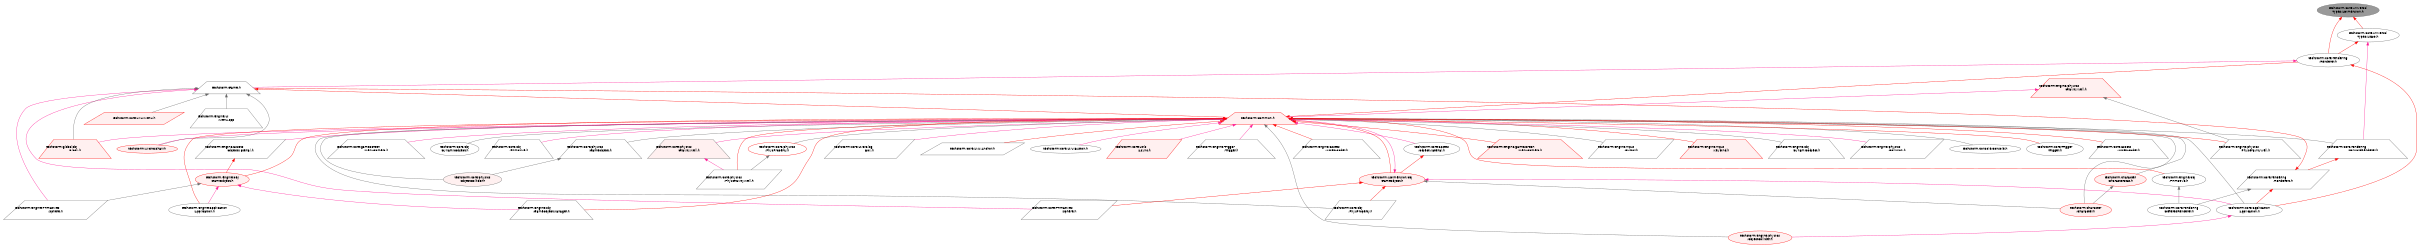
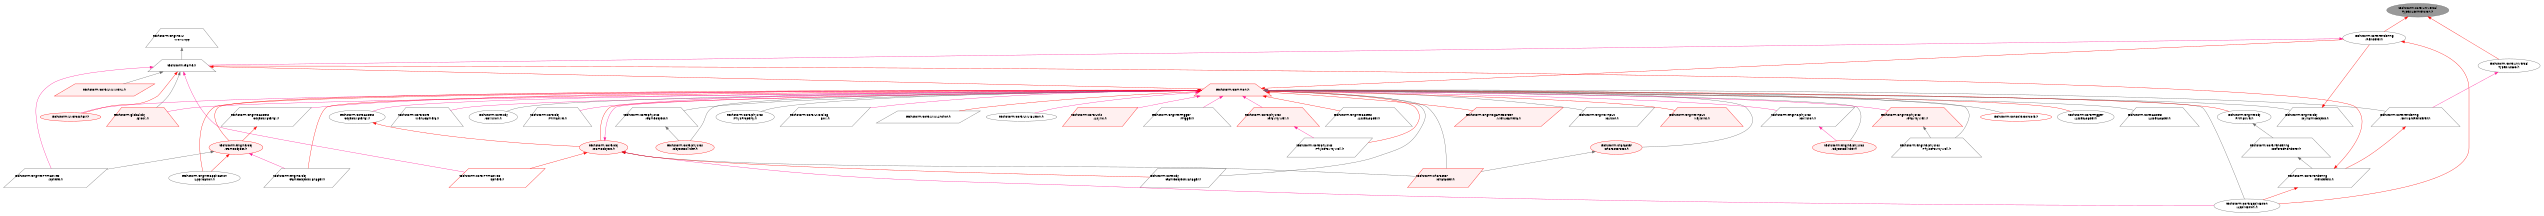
edge "techstorm/core/rendering /Renderer.h" -> "techstorm/core/universal Types/uFBO.h": now "techstorm/core/rendering /Renderer.h" -> "techstorm/engine/obj /DynamicObject.h"
edge "techstorm/engine/ui /Menu.cpp" -> "techstorm/Game.h": reversed
edge "techstorm/Common.h" -> "techstorm/engine/physics /GravityWell.h": reversed
edge "techstorm/engine/physics /PhysGravityWell.h" -> "techstorm/Common.h": color red -> gray40
edge "techstorm/core/assets /AssetLoader.h" -> "techstorm/Common.h": color red -> gray40
edge "techstorm/ui/Crosshair.h" -> "techstorm/Game.h": color gray40 -> red
node "techstorm/core/gamescreen /MenuCamera.h": label "techstorm/core/gamescreen /MenuCamera.h" -> "techstorm/core/core /MenuCamera.h"
node "techstorm/core/obj /DynamicObject.h": label "techstorm/core/obj /DynamicObject.h" -> "techstorm/core/obj /Collision.h"
node "techstorm/core/physics /GravityWell.h": color grey40 -> red
node "techstorm/core/physics /PhysProperty.h": color red -> grey40
node "techstorm/engine/gamescreen /MenuCamera.h": shape trapezium -> parallelogram
node "techstorm/console/Console.h": color grey40 -> red
node "techstorm/core/Trigger /Trigger.h": label "techstorm/core/Trigger /Trigger.h" -> "techstorm/core/Trigger /AssetLoader.h"
edge "techstorm/core/physics /PhysGravityWell.h" -> "techstorm/core/physics /PhysProperty.h": removed
node "techstorm/core/physics /ObjectCollider.h": color grey40 -> red
node "techstorm/uDimension/obj /Gameobject.h": label "techstorm/uDimension/obj /Gameobject.h" -> "techstorm/core/obj /Gameobject.h"
edge "techstorm/engine/application /Application.h" -> "techstorm/engine/obj /Gameobject.h": color deeppink -> red
edge "techstorm/core/rendering /DeferedRenderer.h" -> "techstorm/core/rendering /Renderers.h": reversed
node "techstorm/engine/obj /GameObjectManager.h": shape trapezium -> parallelogram
node "techstorm/core/Primatives /Sphere.h": color grey40 -> red
node "techstorm/core/obj /PhysProperty.h": label "techstorm/core/obj /PhysProperty.h" -> "techstorm/core/obj /GameObjectManager.h"
node "techstorm/character /Character.h": shape ellipse -> parallelogram
node "techstorm/core/rendering /DeferedRenderer.h": shape ellipse -> trapezium
edge "techstorm/engine/physics /ObjectCollider.h" -> "techstorm/core/application /Application.h": now "techstorm/engine/physics /ObjectCollider.h" -> "techstorm/engine/physics /Collision.h"
